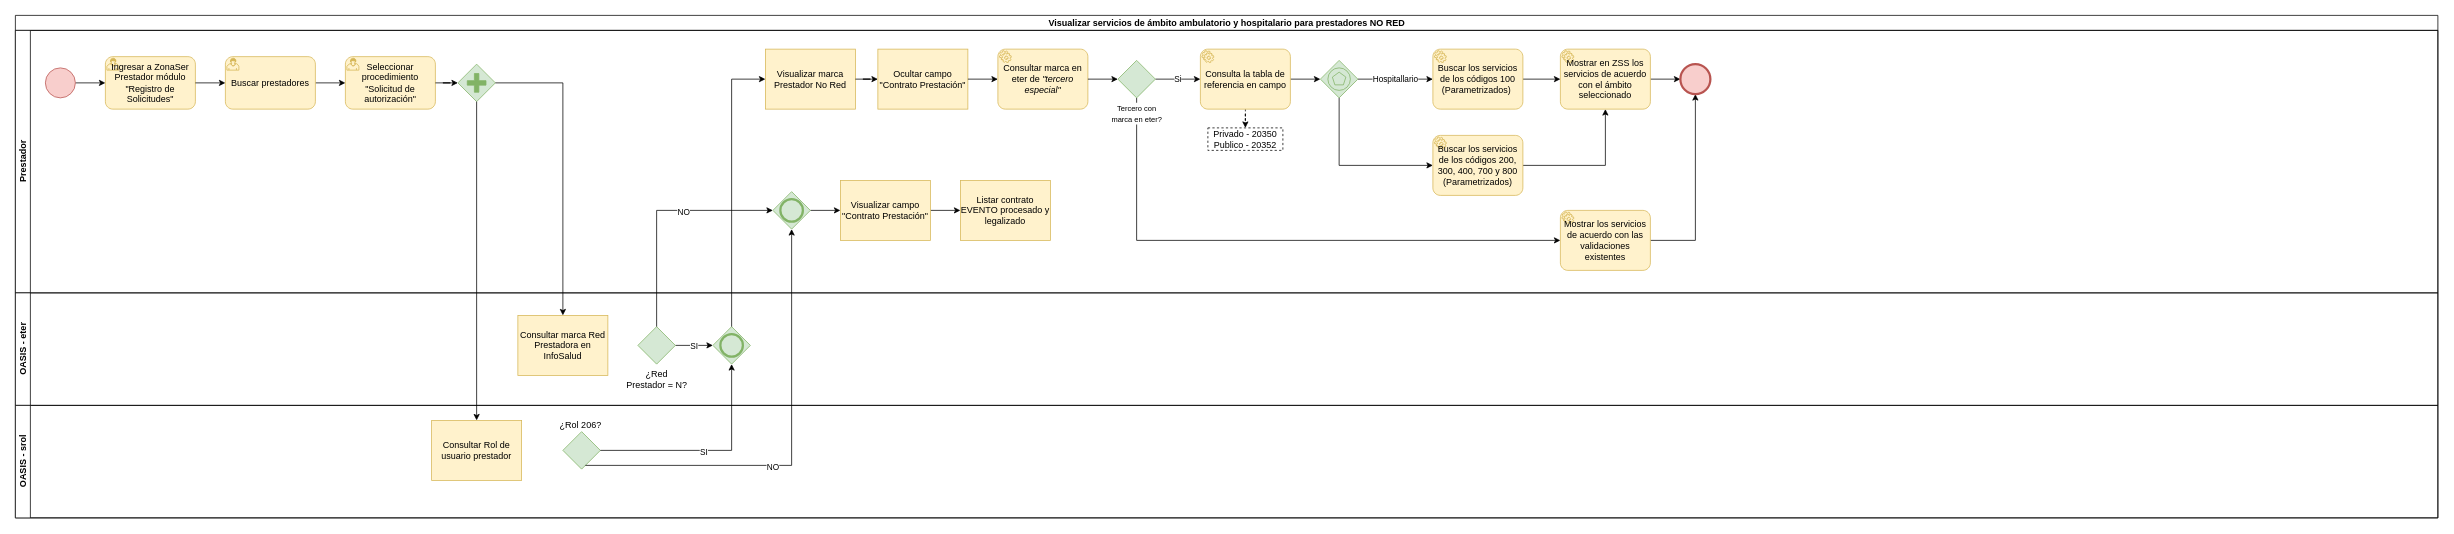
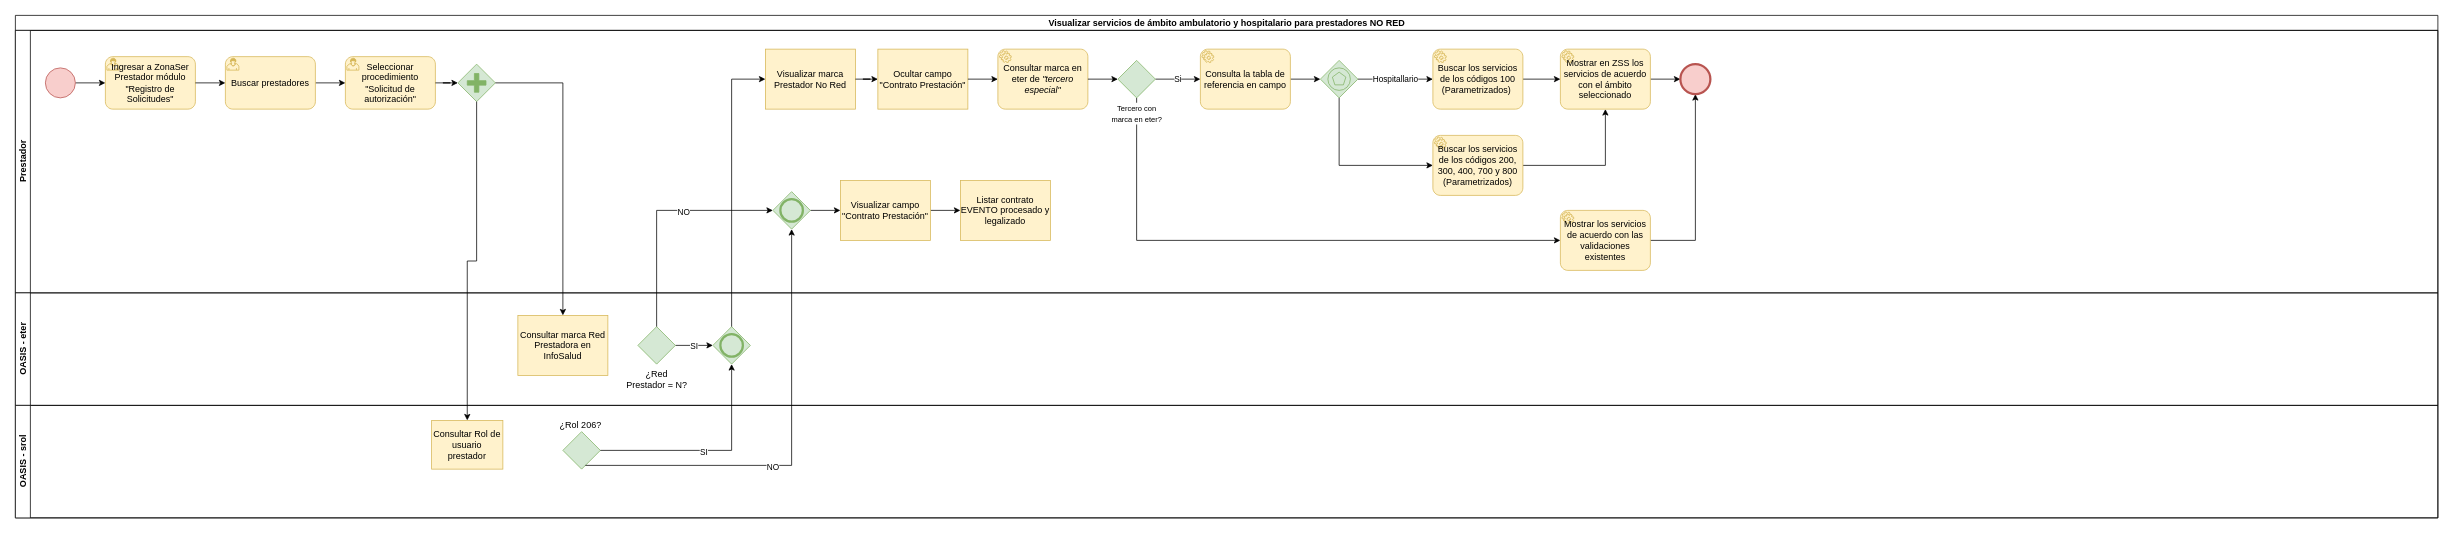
edge "Consulta la tabla de referencia en campo" -> "Privado - 20350 Publico - 20352": removed
node "Privado - 20350 Publico - 20352": removed
node "Consultar Rol de usuario prestador": size 90x60 -> 71x49
